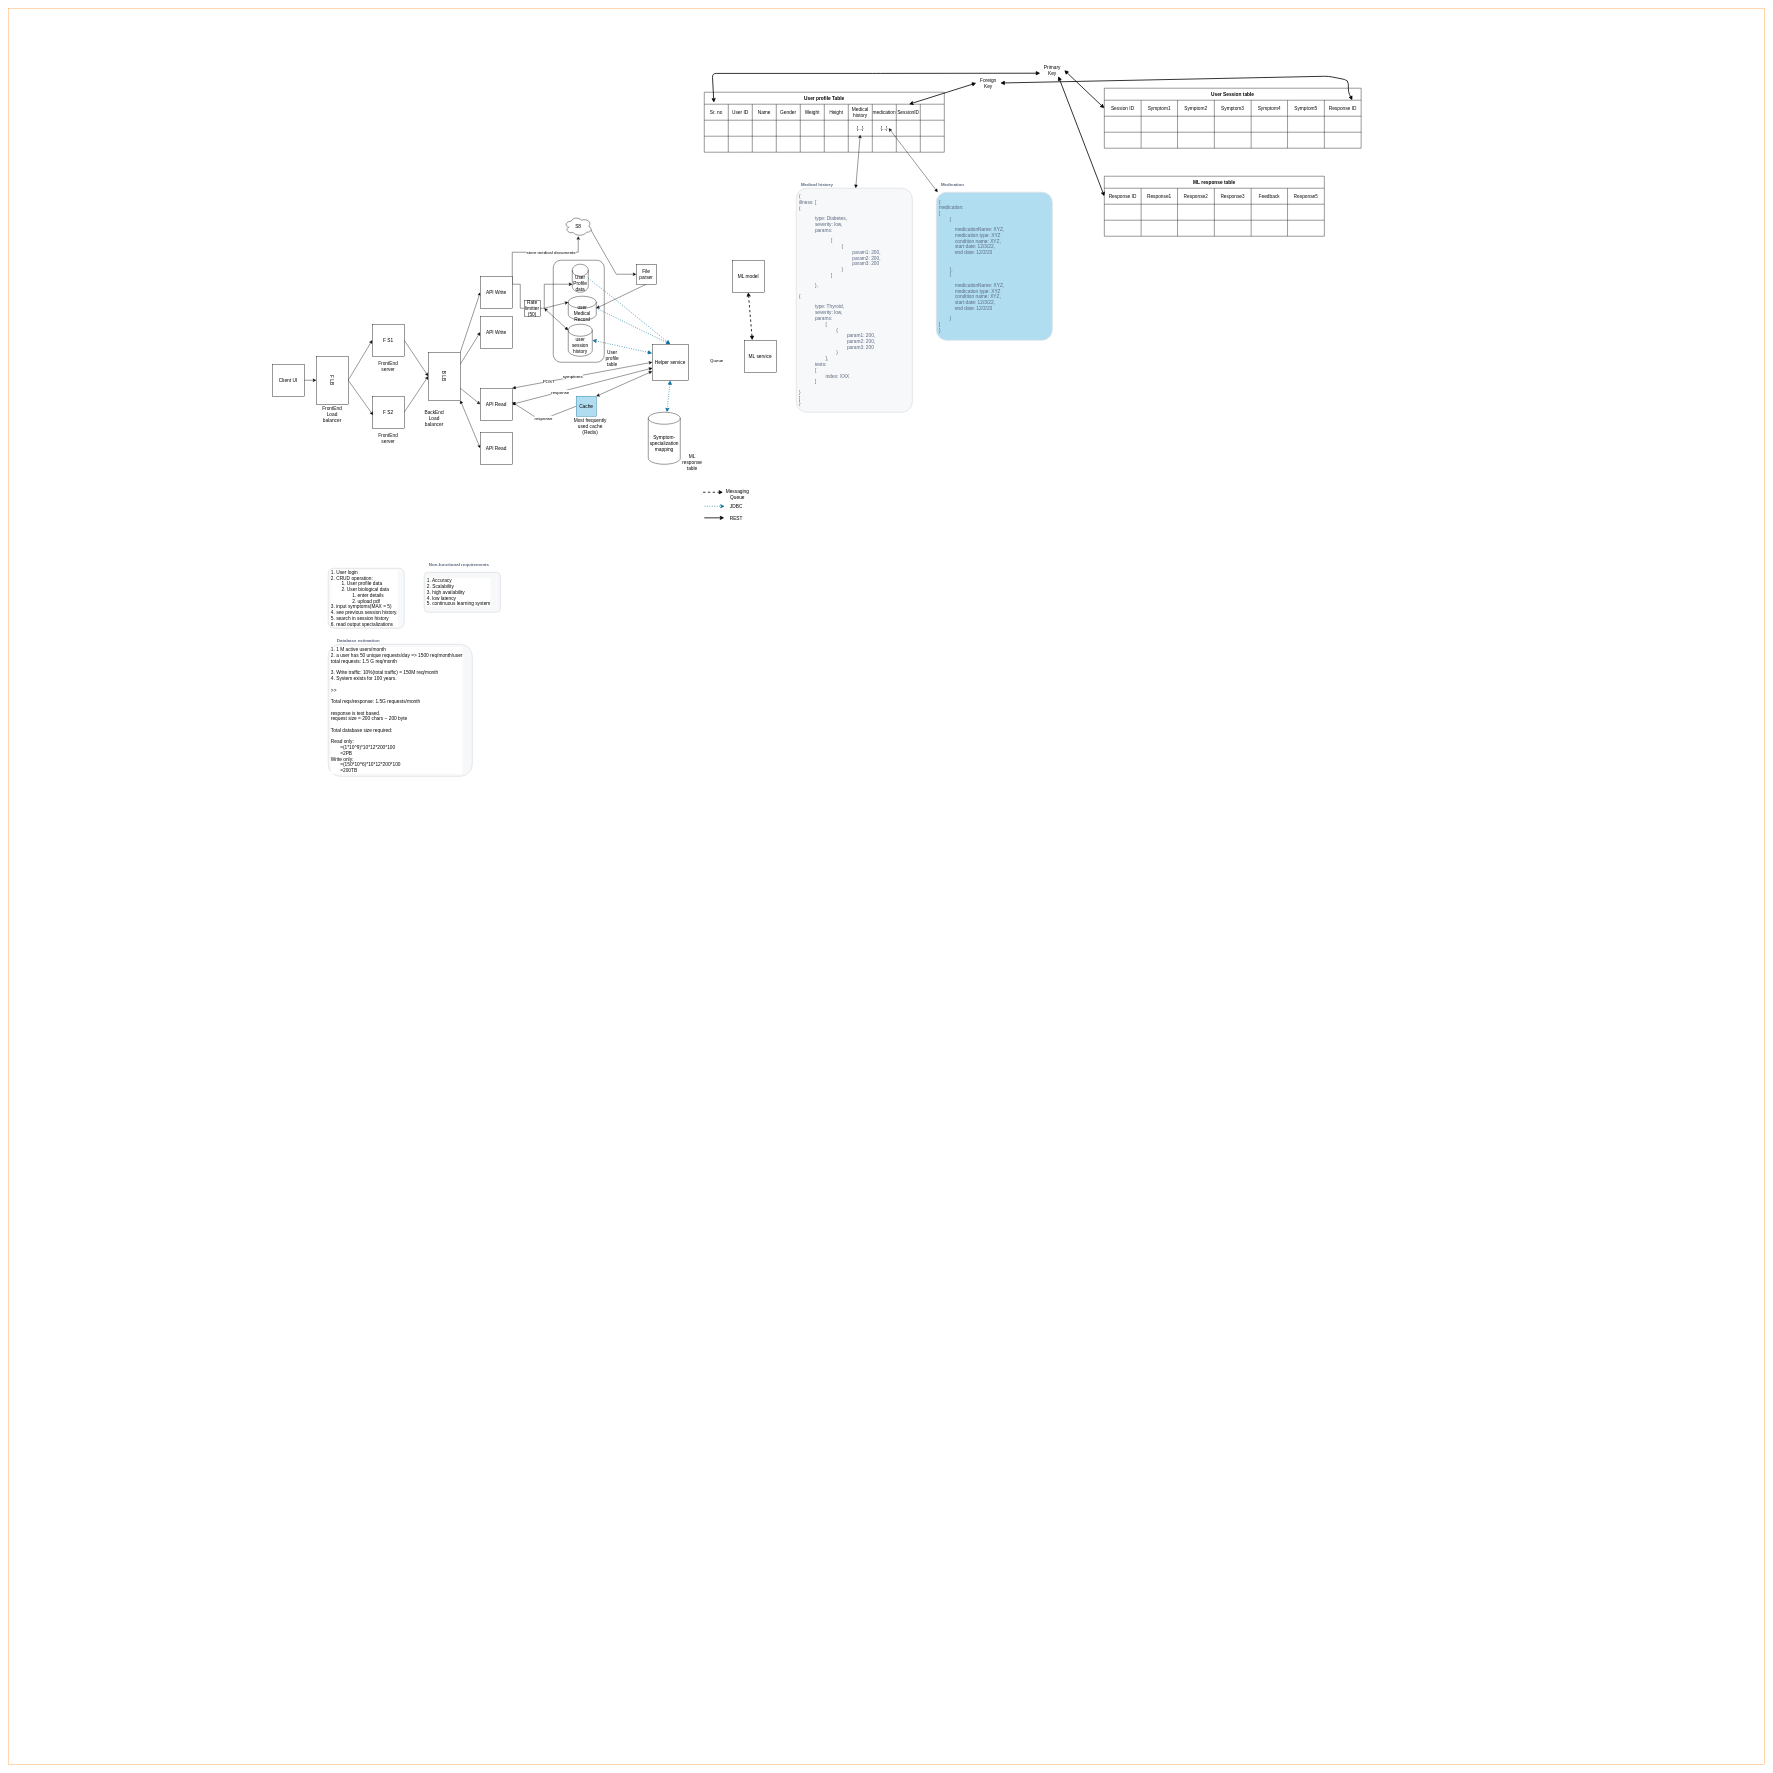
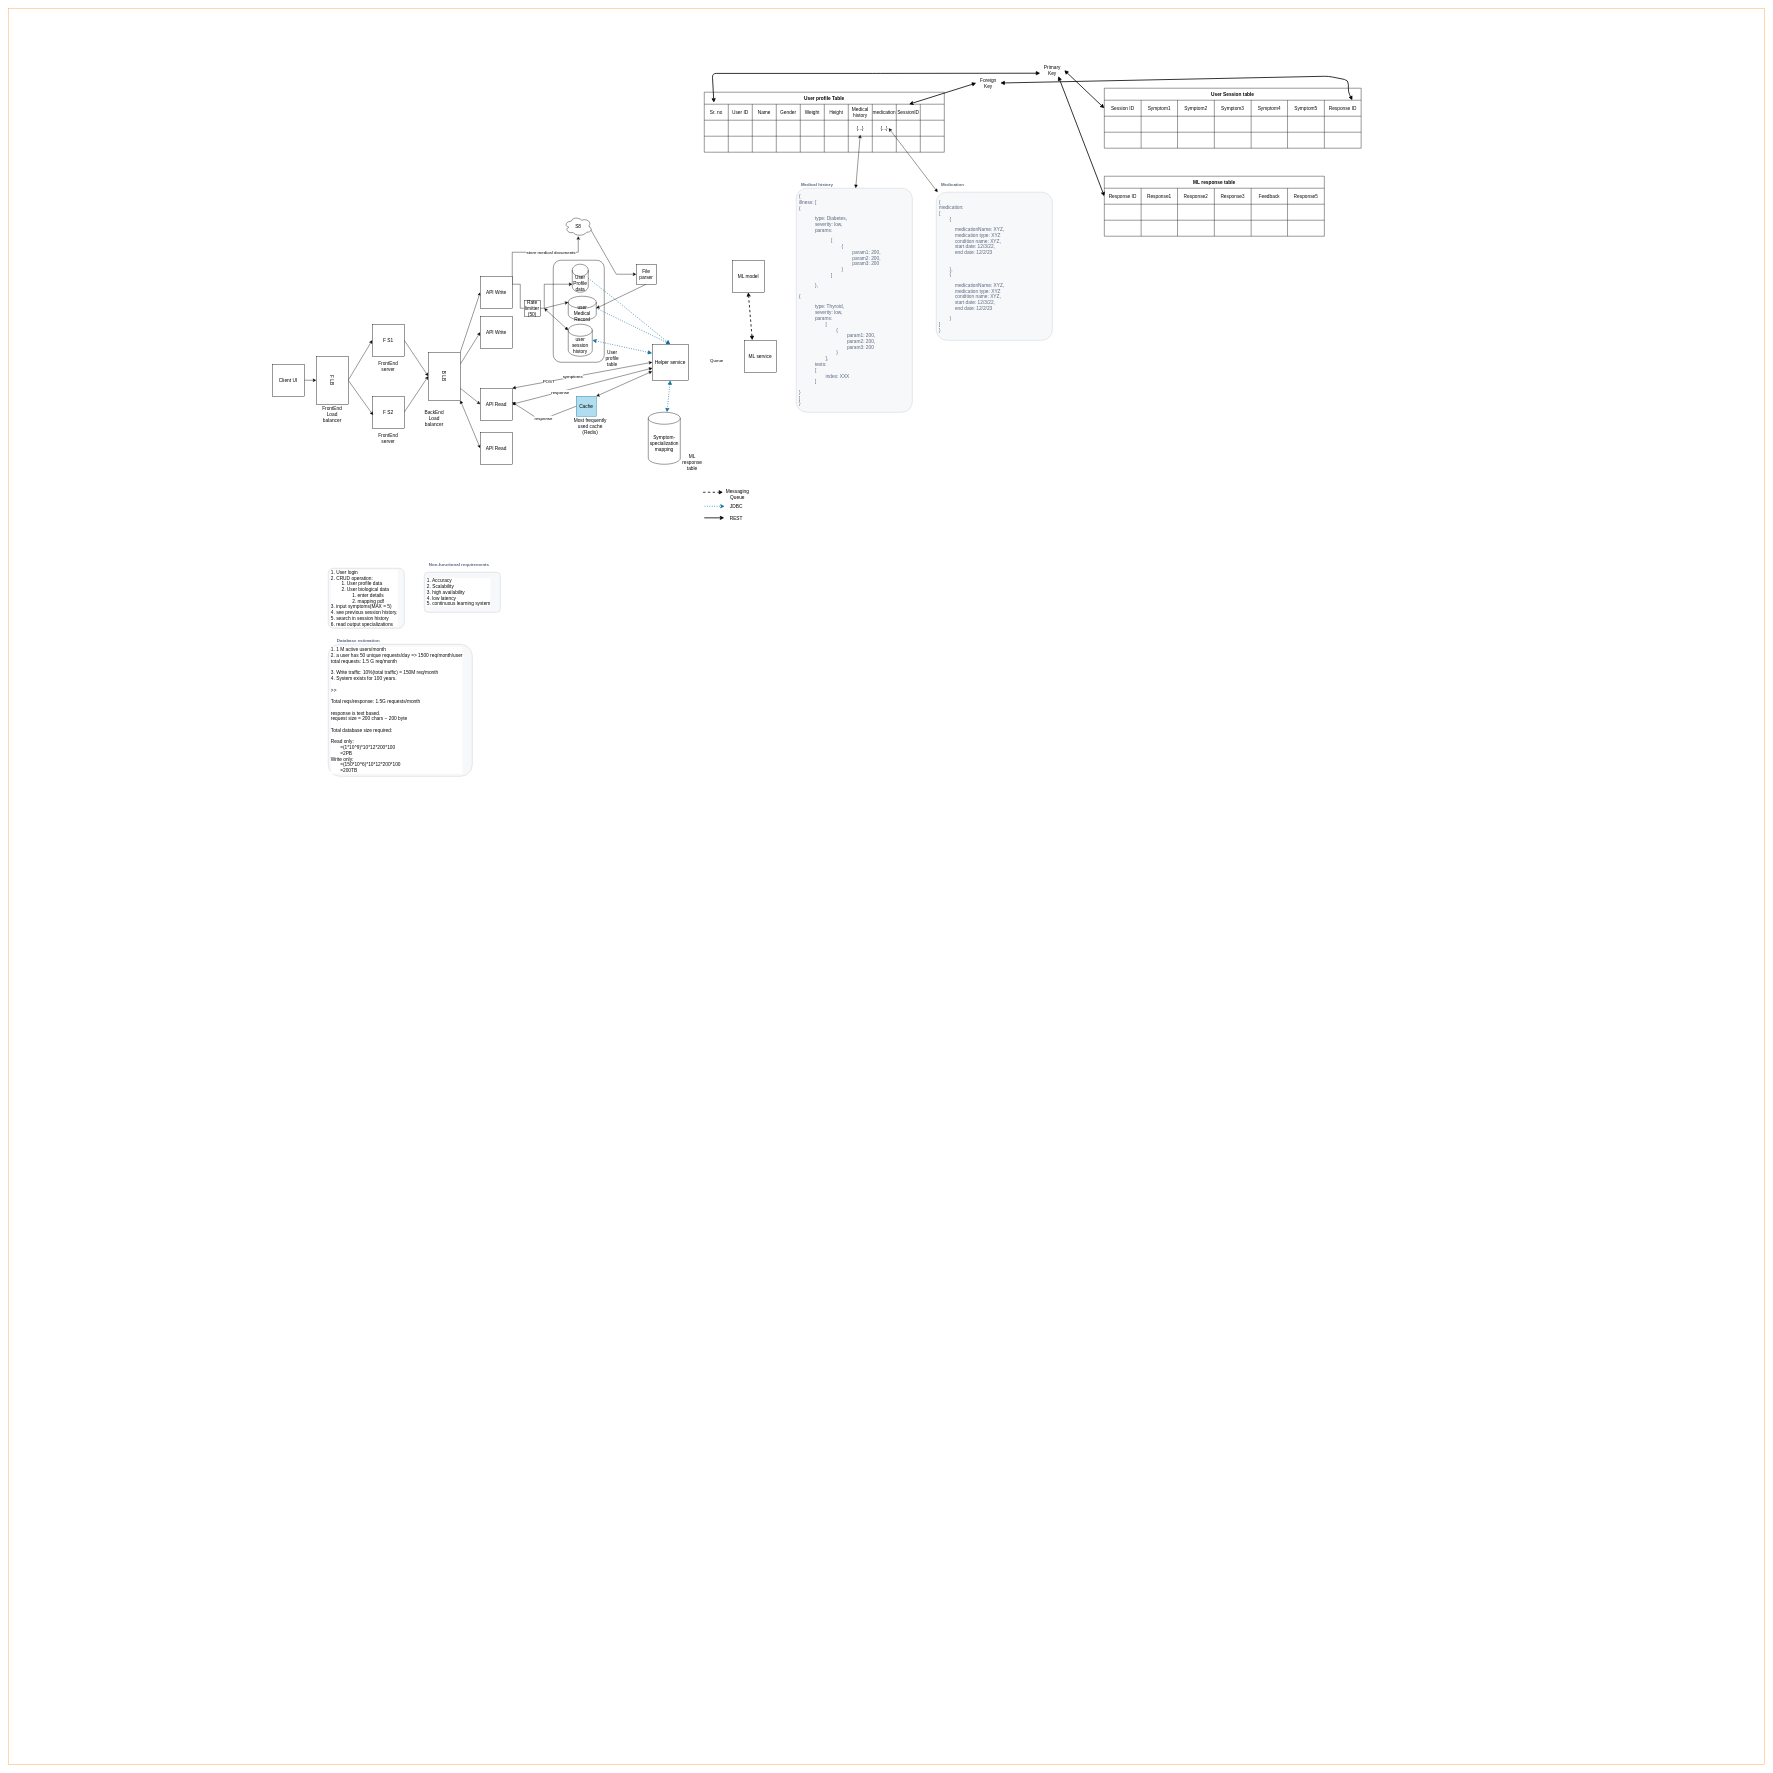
node "{ medication: [ { medicationName: XYZ, medication type: XYZ condition name: XYZ, start date: 12/3/22, end date: 12/2/23 }, { medicationName: XYZ, medication type: XYZ condition name: XYZ, start date: 12/3/22, end date: 12/2/23 } ] }": fillcolor #b1ddf0 -> #f7f8f9
node "1. User login 2. CRUD operation: 1. User profile data 2. User biological data 1. enter details 2. upload pdf 3. input symptoms(MAX = 5) 4. see previous session history. 5. search in session history 6. read output specializations": label "1. User login 2. CRUD operation: 1. User profile data 2. User biological data 1. enter details 2. upload pdf 3. input symptoms(MAX = 5) 4. see previous session history. 5. search in session history 6. read output specializations" -> "1. User login 2. CRUD operation: 1. User profile data 2. User biological data 1. enter details 2. mapping pdf 3. input symptoms(MAX = 5) 4. see previous session history. 5. search in session history 6. read output specializations"
